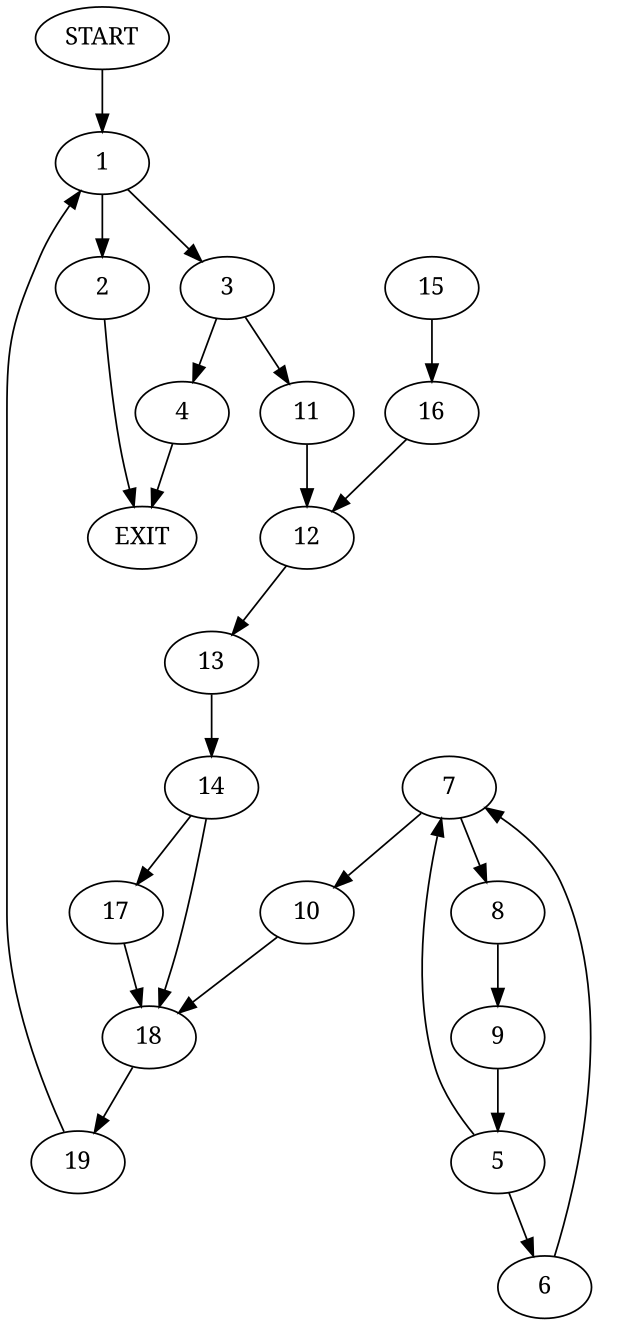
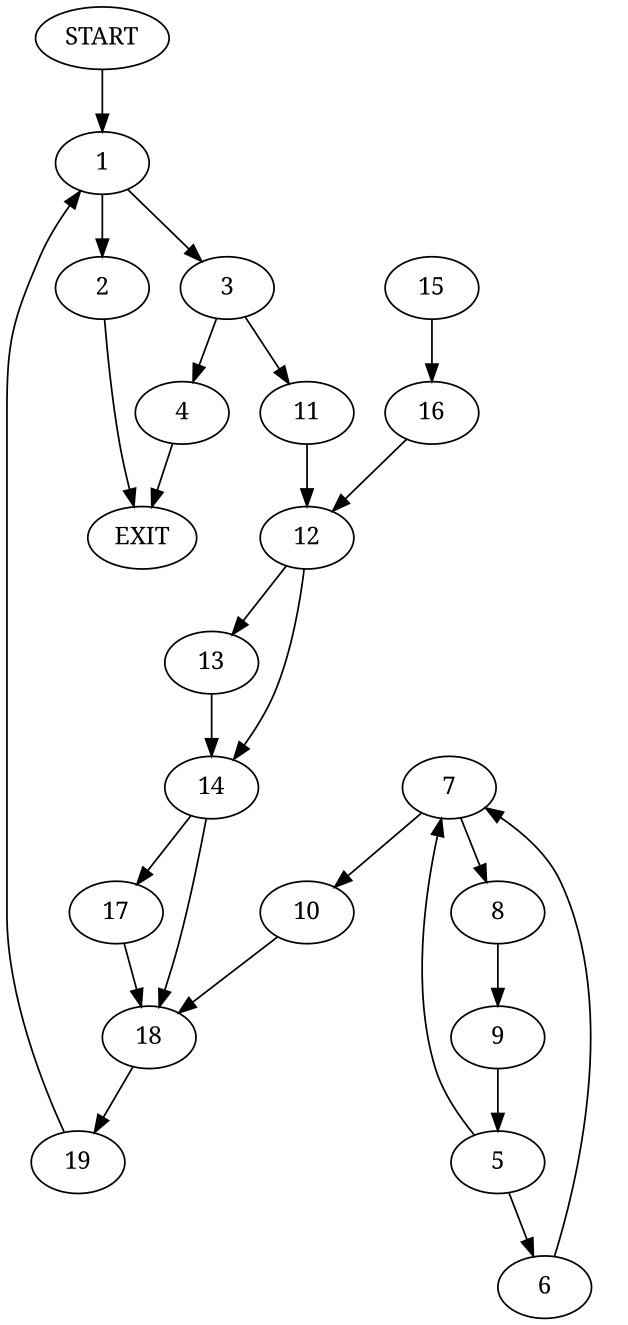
edge "12" -> "14": added
